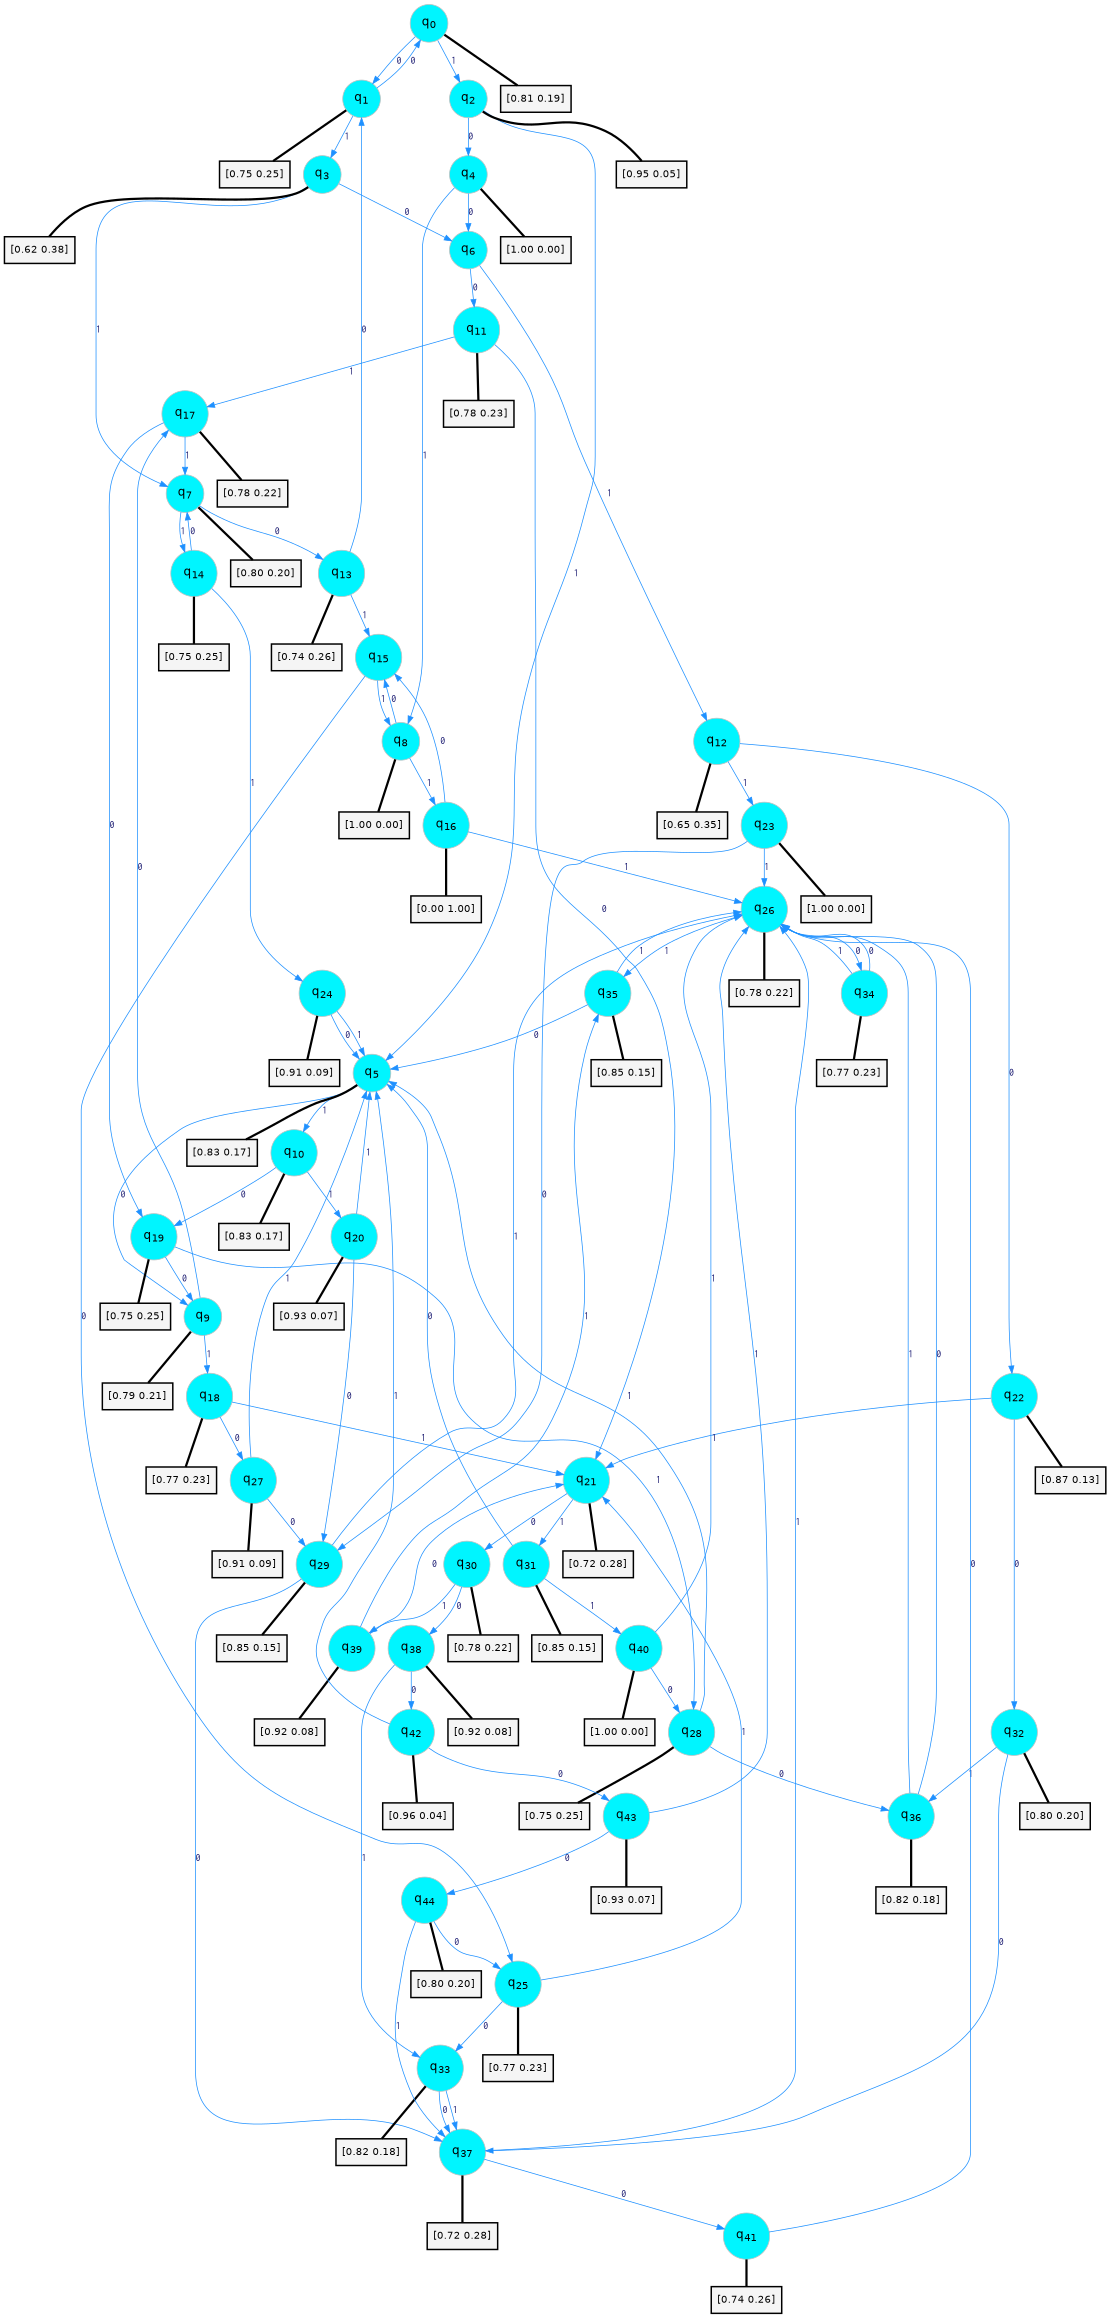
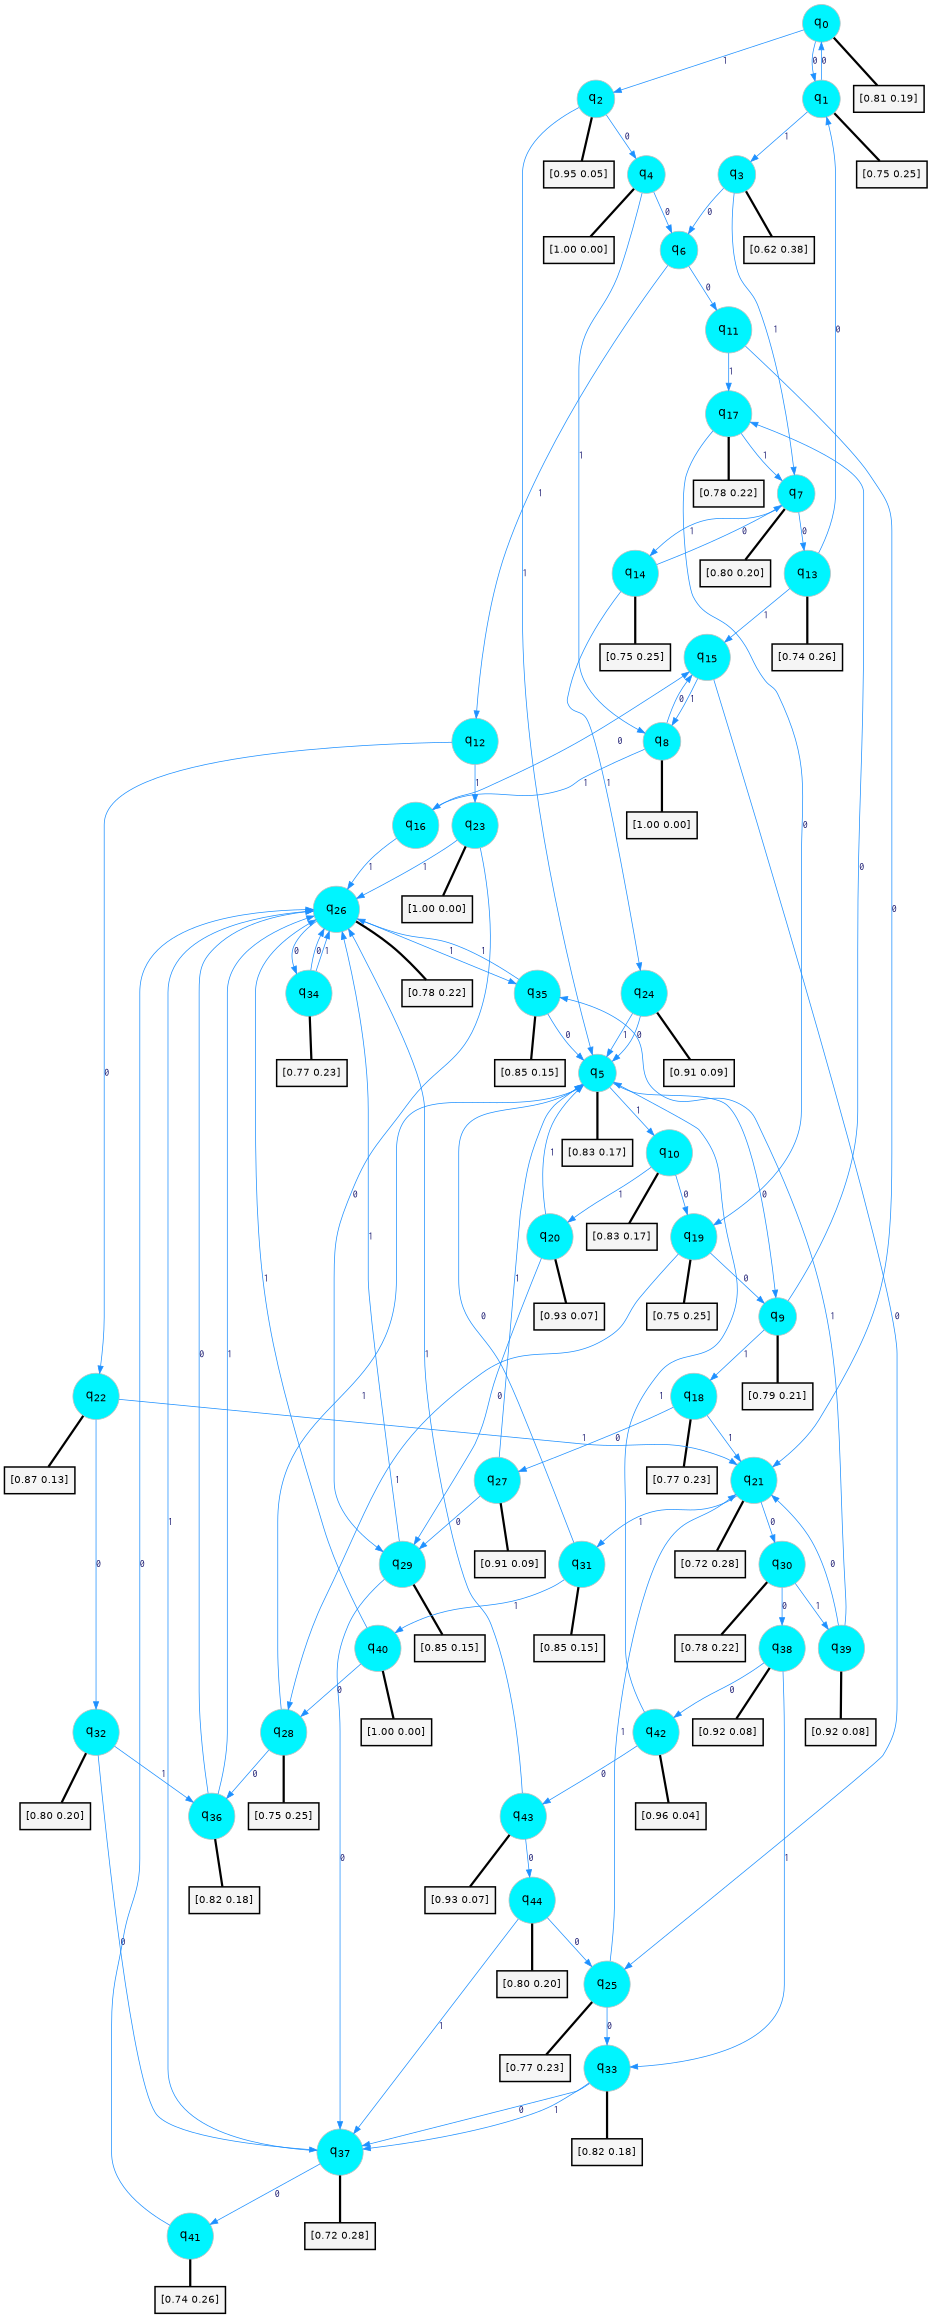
node "[0.78 0.23]": removed
node "[0.65 0.35]": removed
node "[0.00 1.00]": removed
